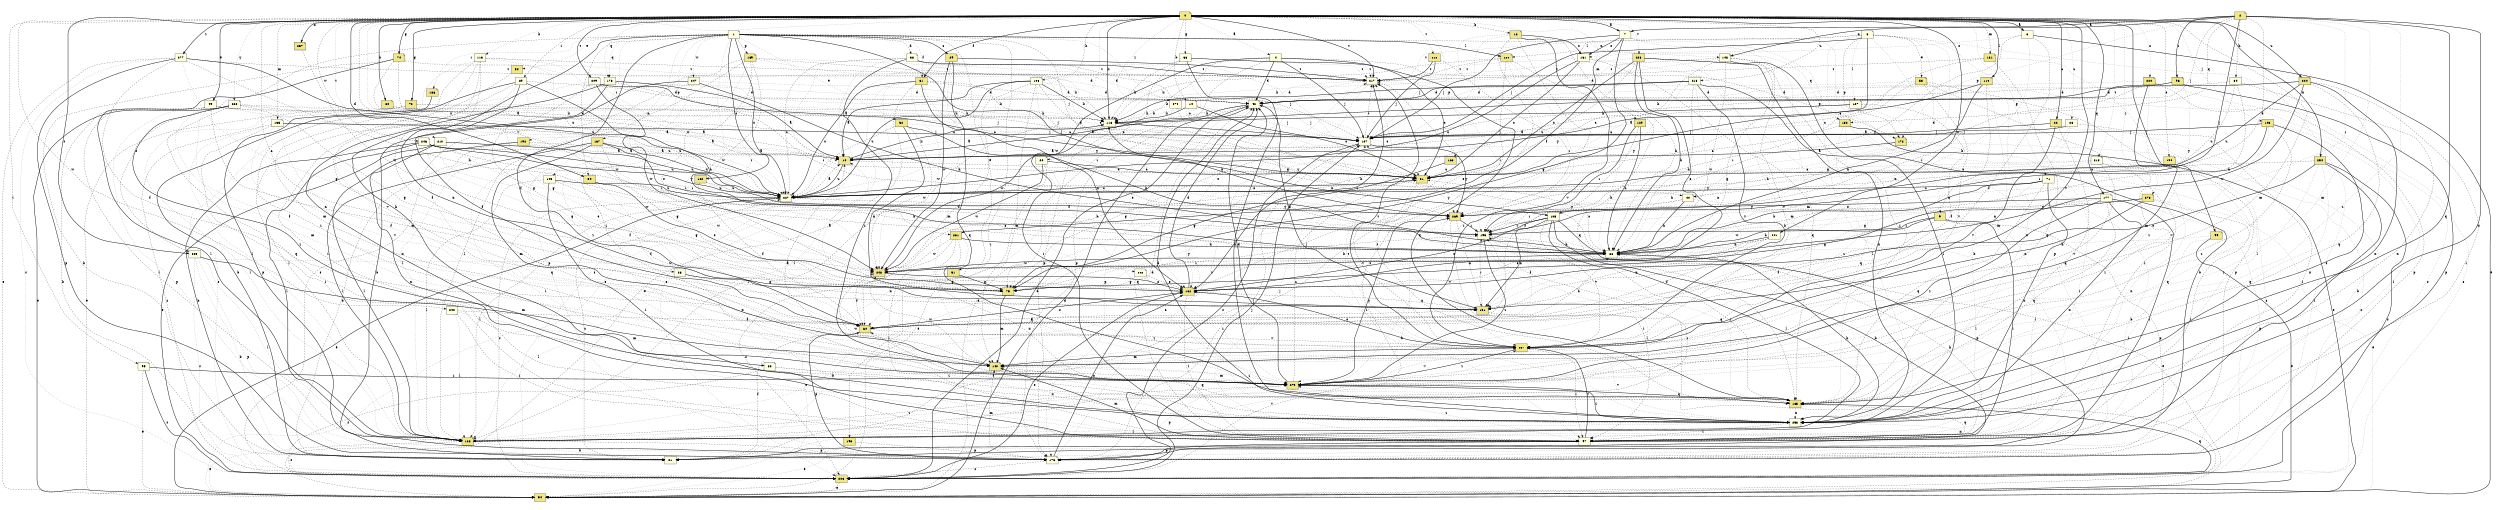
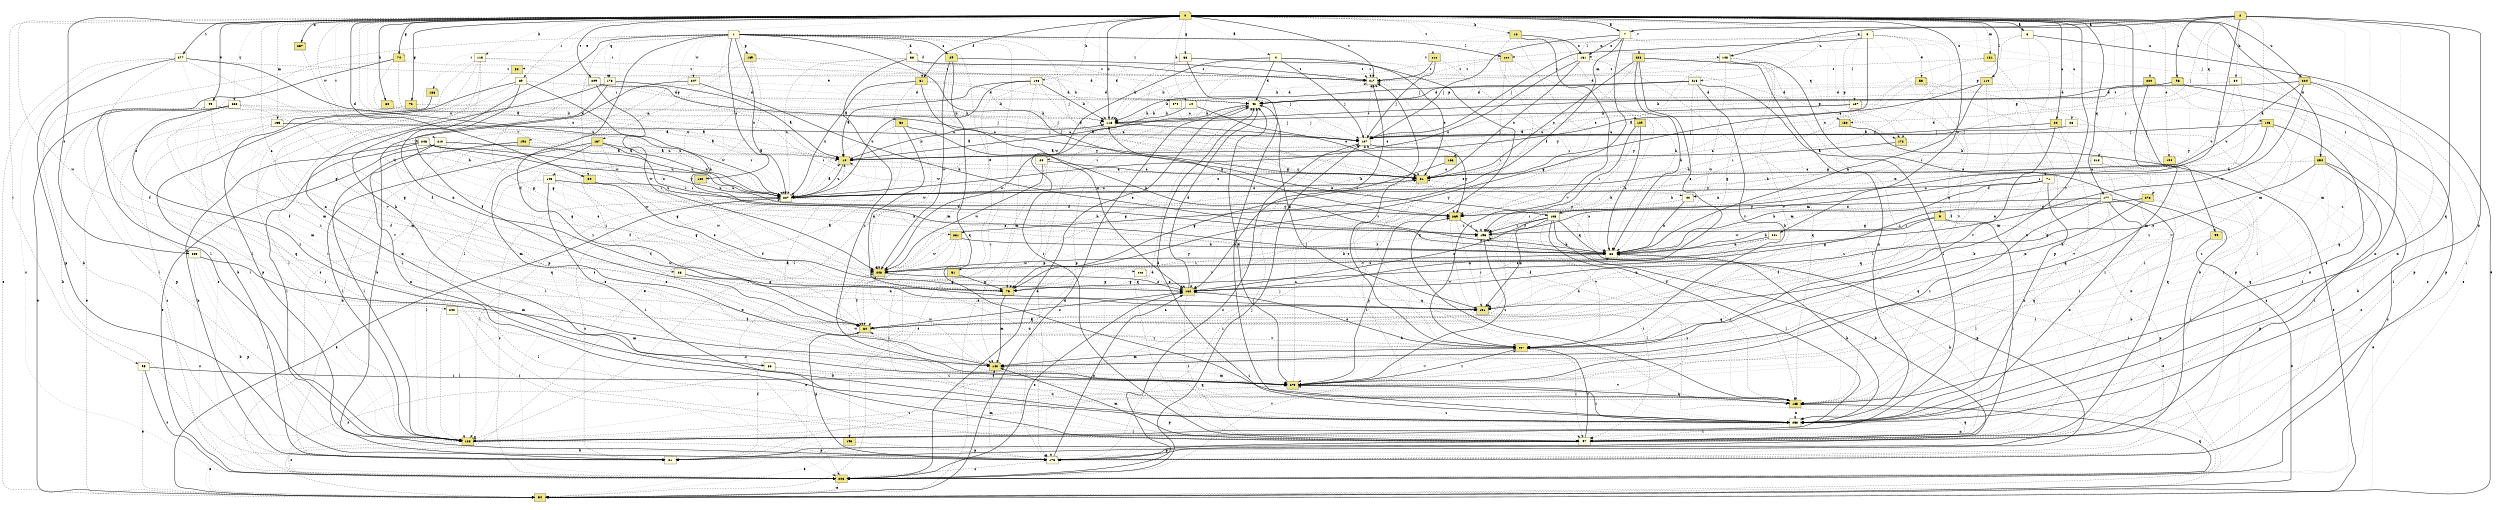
edge "1" -> "178": label "q" -> "r"
